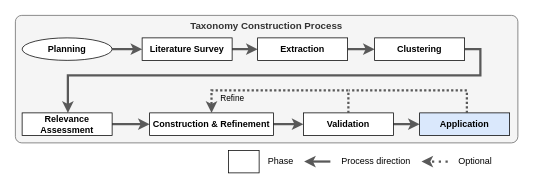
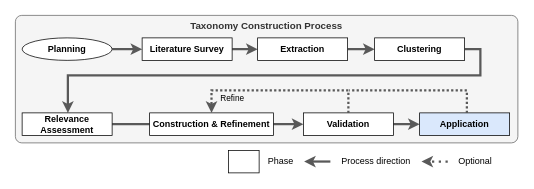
edge "Relevance Assessment" -> "Construction & Refinement": arrowhead classic -> none
